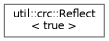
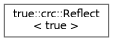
node "util::crc::Reflect < true >": label "util::crc::Reflect < true >" -> "true::crc::Reflect < true >"
